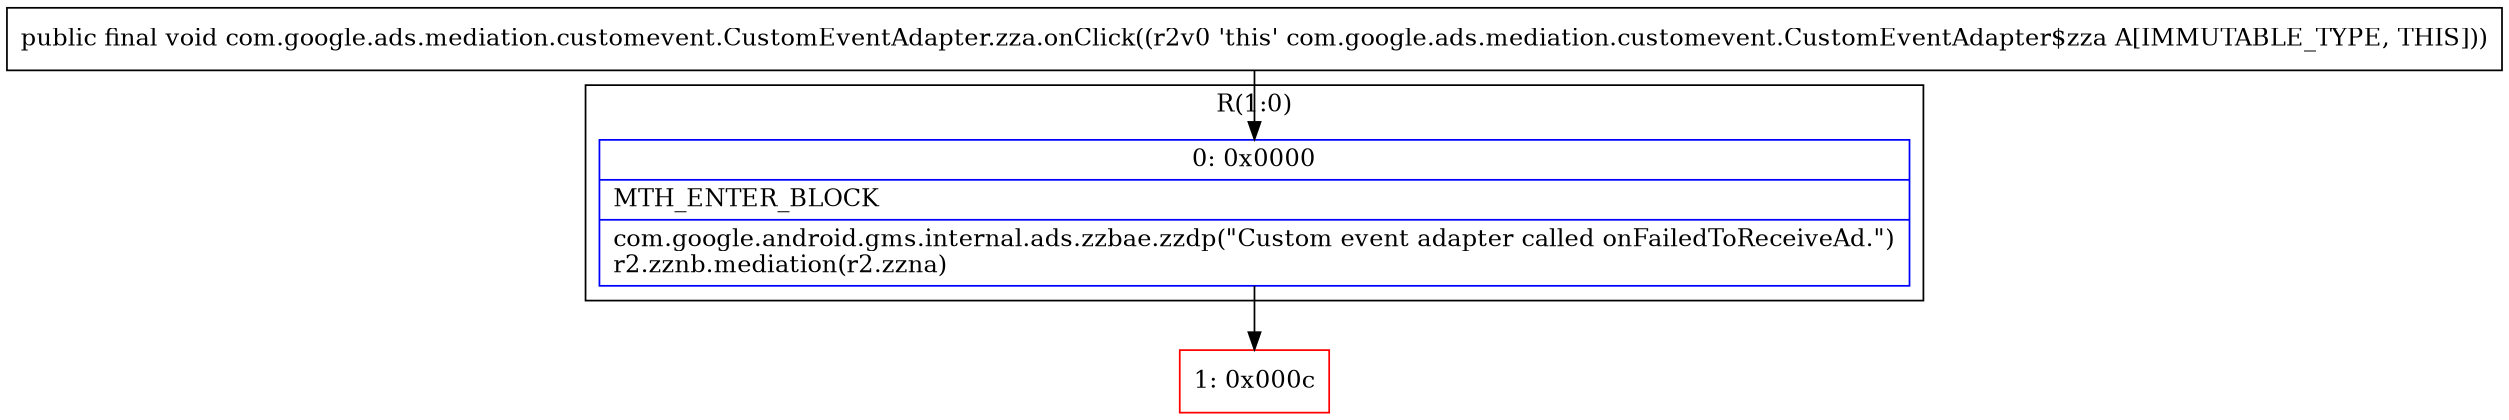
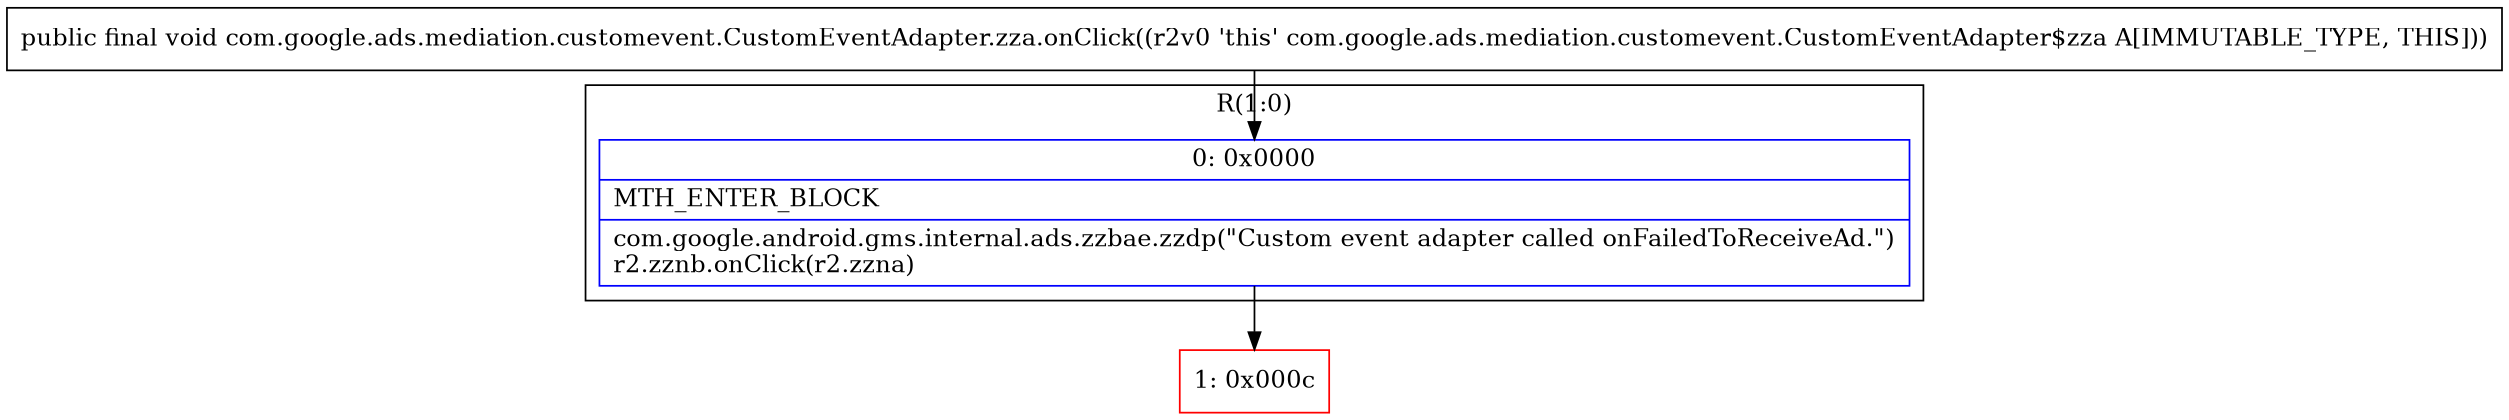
node "0: 0x0000": text "r2.zznb.mediation(r2.zzna)" -> "r2.zznb.onClick(r2.zzna)"
